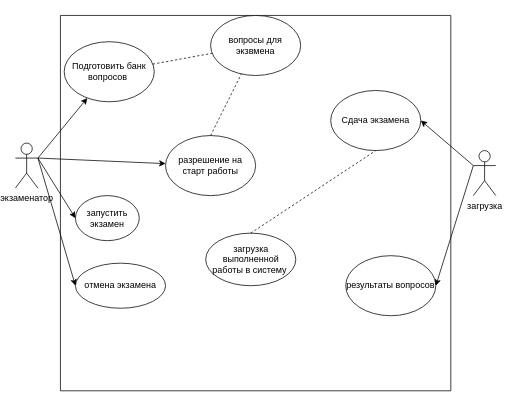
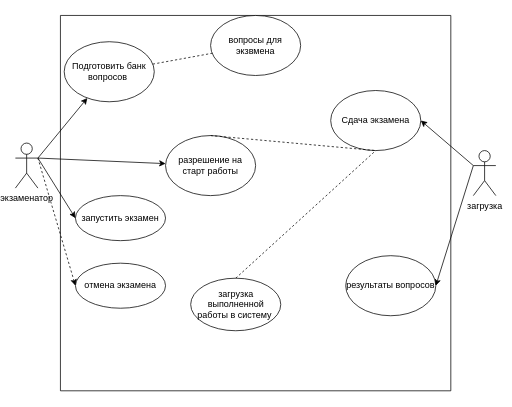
edge "вопросы для экзвмена" -- "разрешение на старт работы": now "Сдача экзамена" -- "разрешение на старт работы"
edge "экзаменатор" -> "отмена экзамена": style solid -> dashed
node "запустить экзамен": size 64x45 -> 90x45
node "загрузка выполненной работы в систему": moved (251, 259) -> (236, 304)
